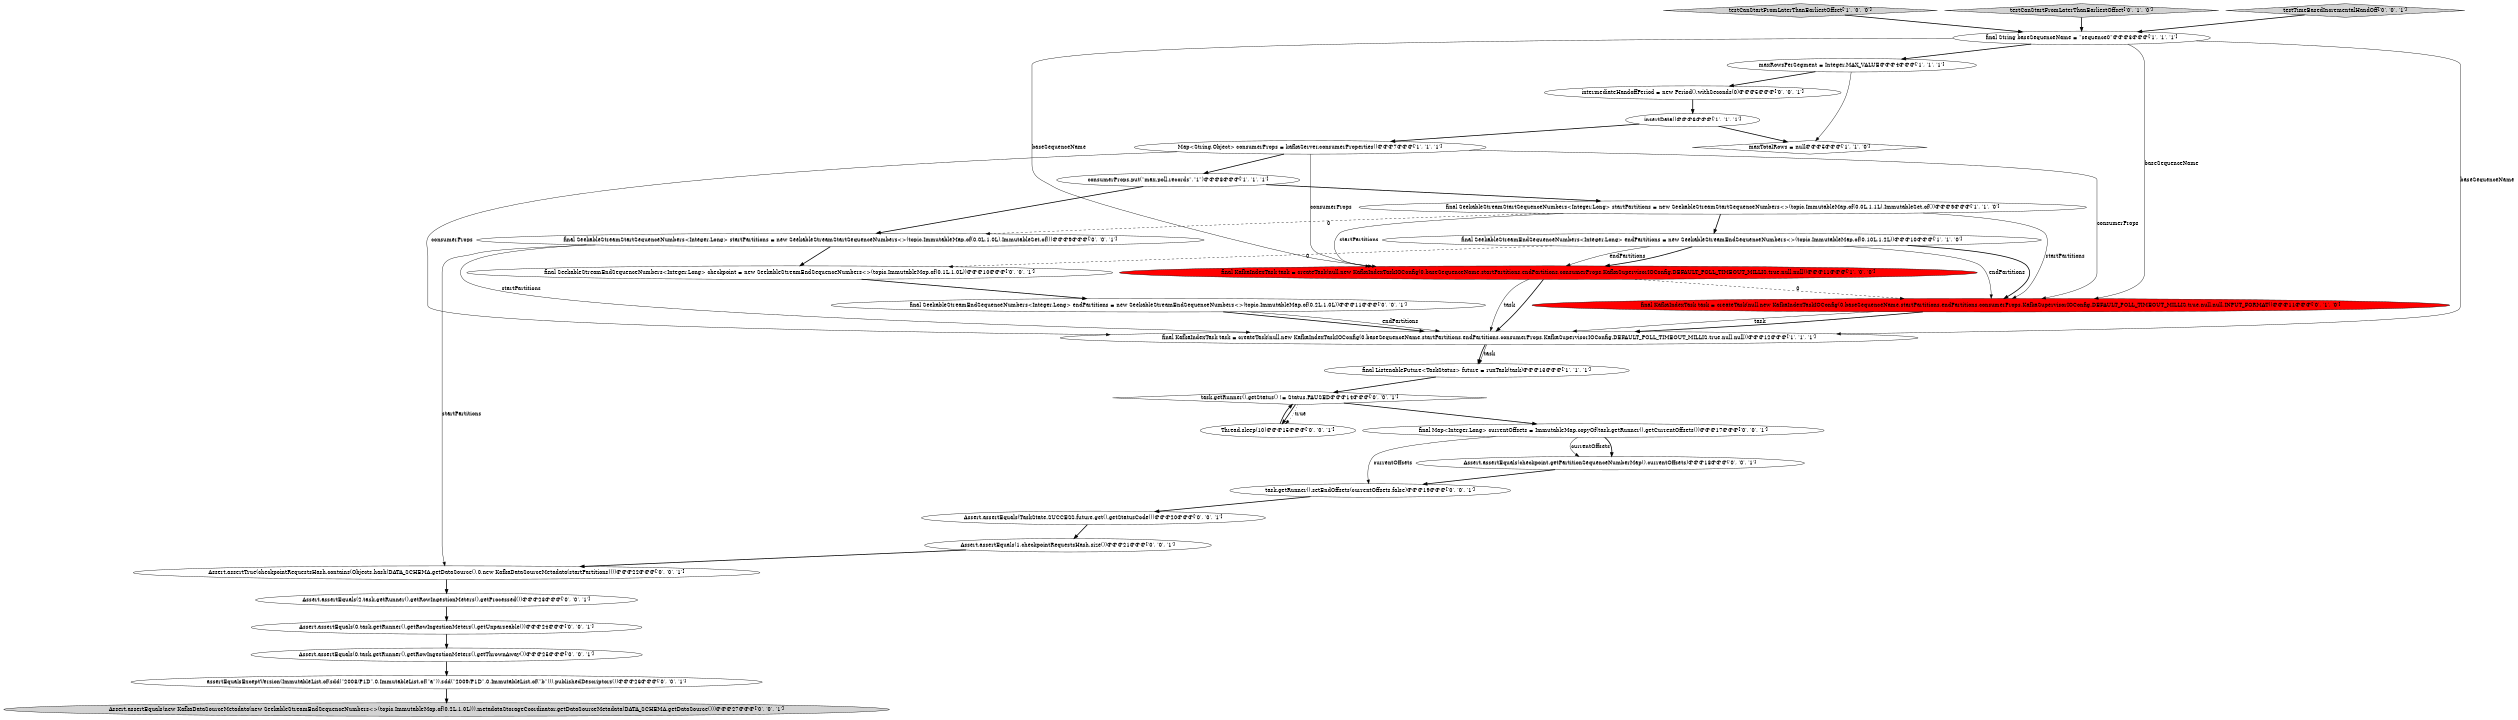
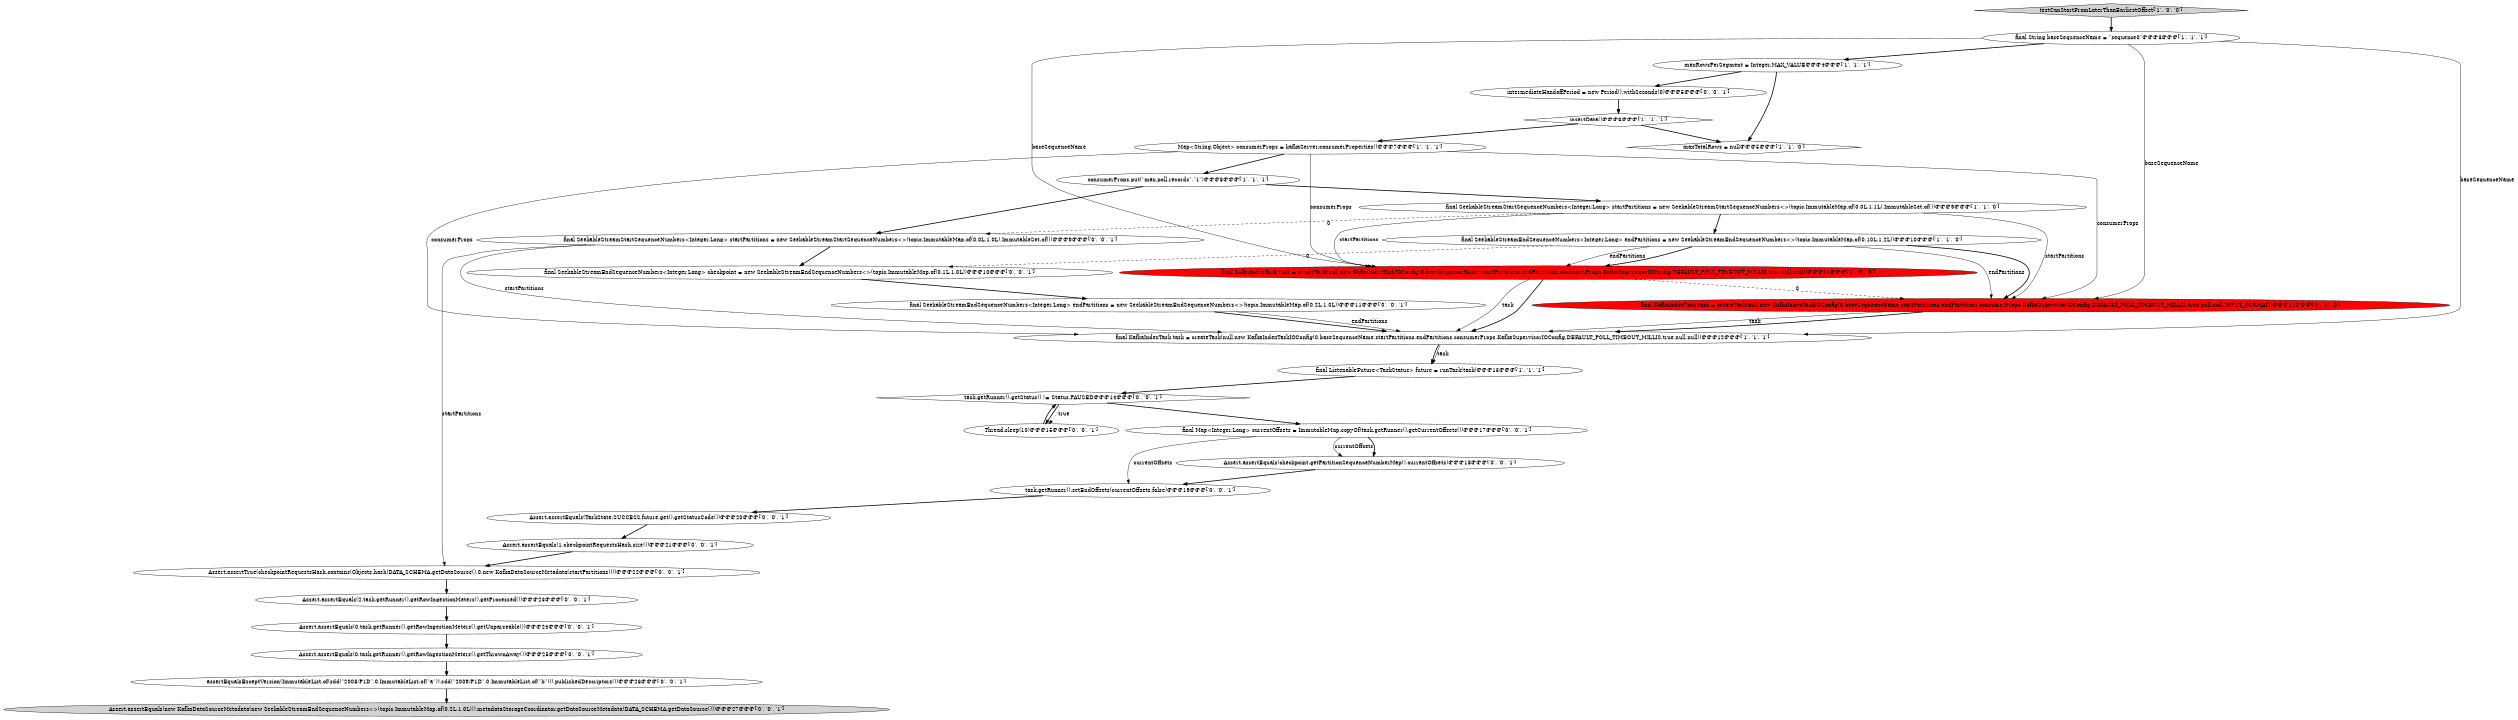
node "testCanStartFromLaterThanEarliestOffset['0', '1', '0']": removed
node "testTimeBasedIncrementalHandOff['0', '0', '1']": removed
edge "maxRowsPerSegment = Integer.MAX_VALUE@@@4@@@['1', '1', '1']" -> "maxTotalRows = null@@@5@@@['1', '1', '0']": style solid -> bold
node "insertData()@@@6@@@['1', '1', '1']": shape ellipse -> diamond
